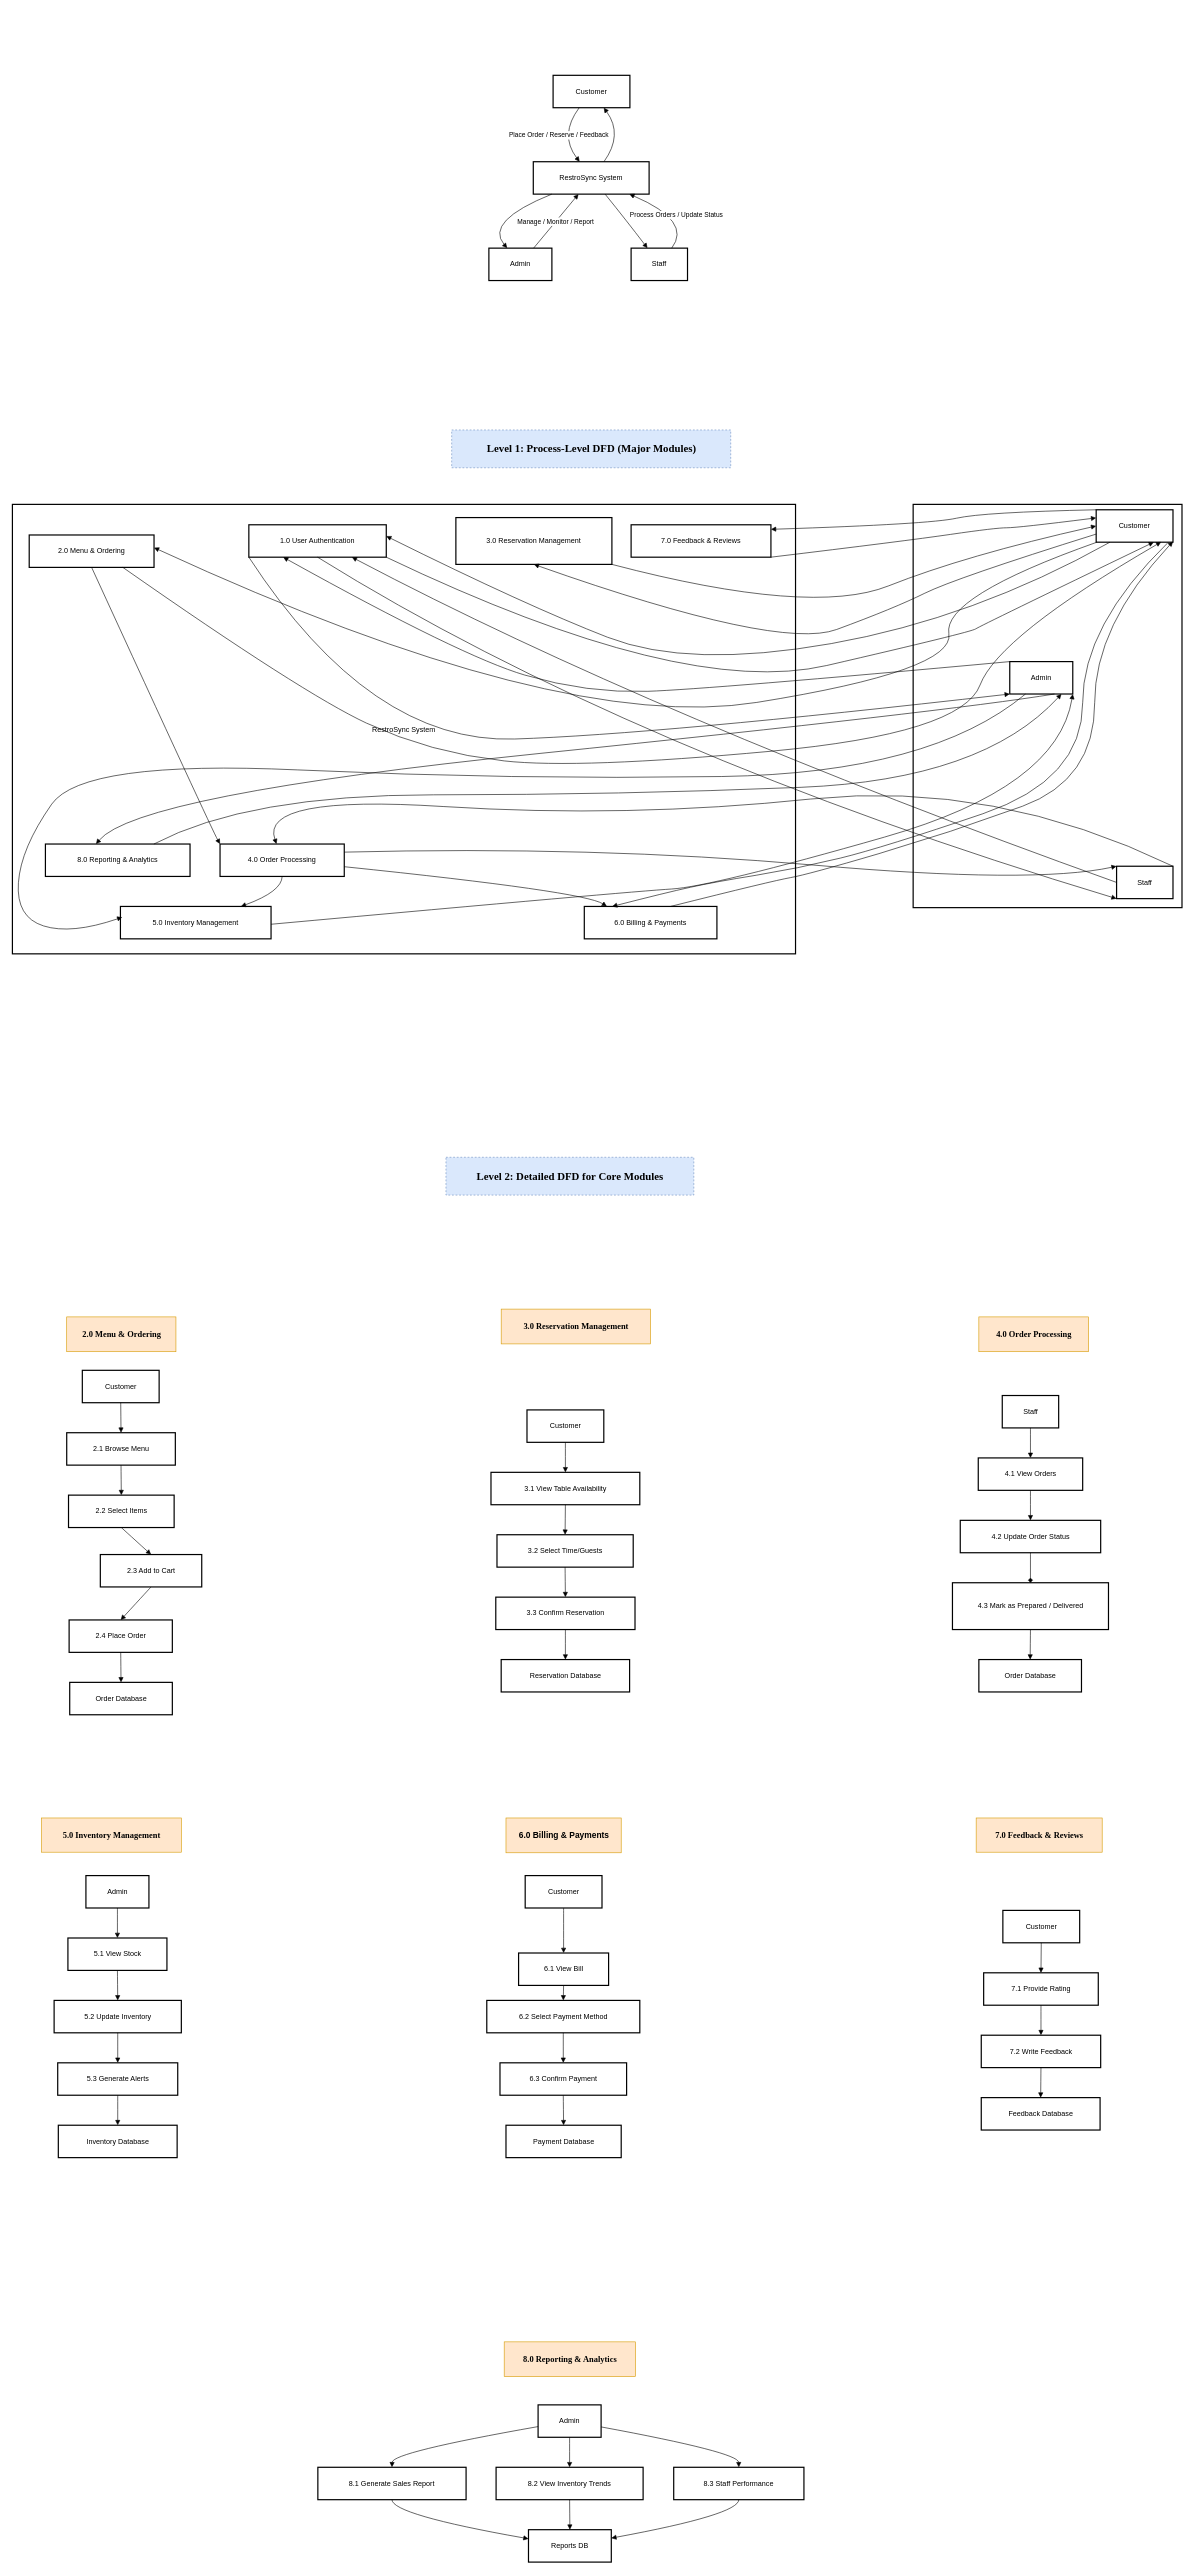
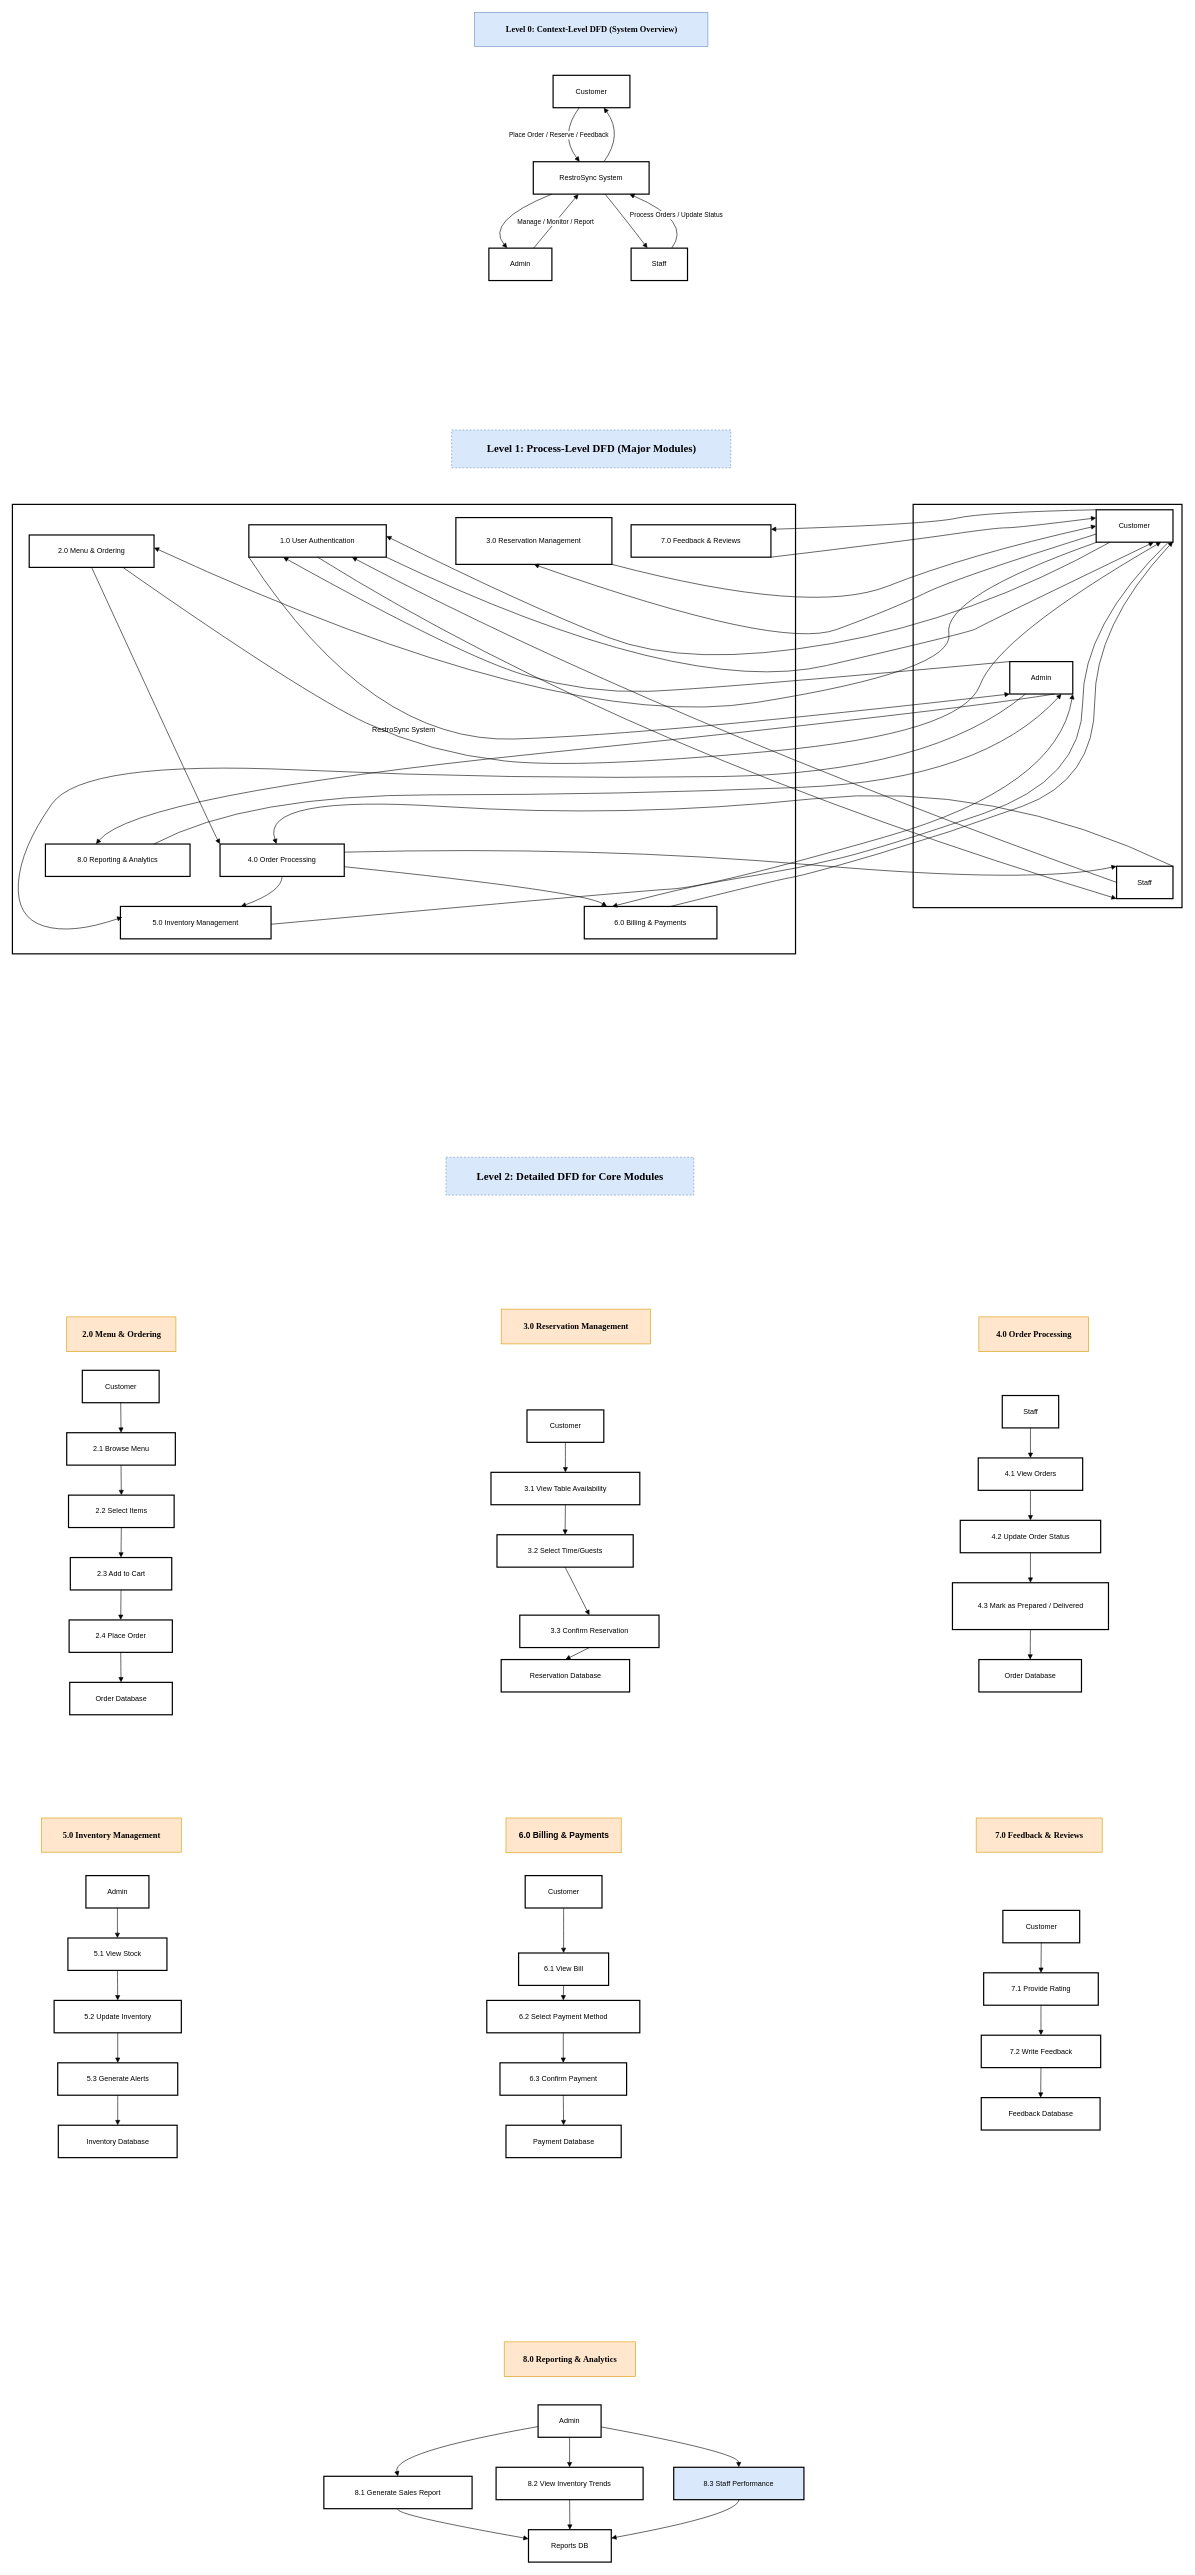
node "Level 0: Context-Level DFD (System Overview)": added
node "2.3 Add to Cart": moved (151, 1571) -> (121, 1574)
edge "4.2 Update Order Status" -> "4.3 Mark as Prepared / Delivered": arrowhead diamond -> block
node "3.3 Confirm Reservation": moved (565, 1613) -> (589, 1631)
node "8.1 Generate Sales Report": moved (392, 2483) -> (398, 2492)
node "8.3 Staff Performance": fillcolor #ffffff -> #dae8fc
